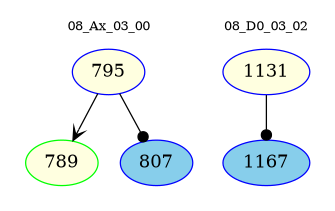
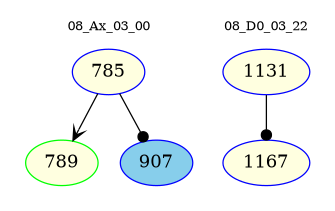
cluster "08_D0_03_02": label "08_D0_03_02" -> "08_D0_03_22"
node "795": label "795" -> "785"
node "807": label "807" -> "907"
node "1167": fillcolor skyblue -> lightyellow
